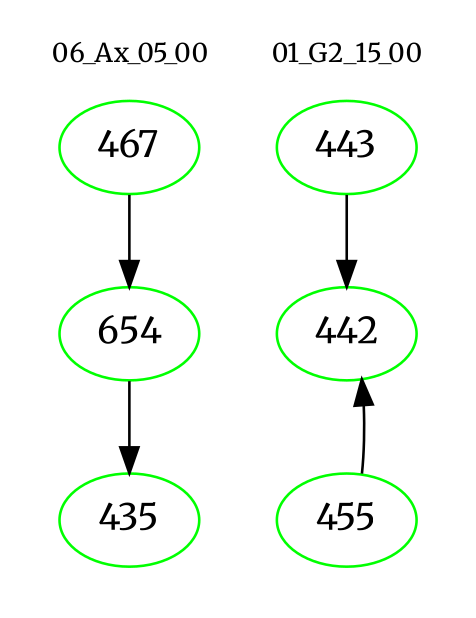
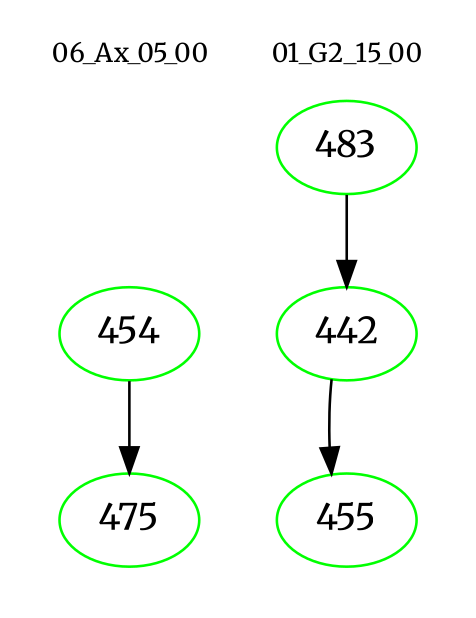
node "467": removed
node "443": label "443" -> "483"
node "654": label "654" -> "454"
edge "455" -> "442": reversed
node "435": label "435" -> "475"
